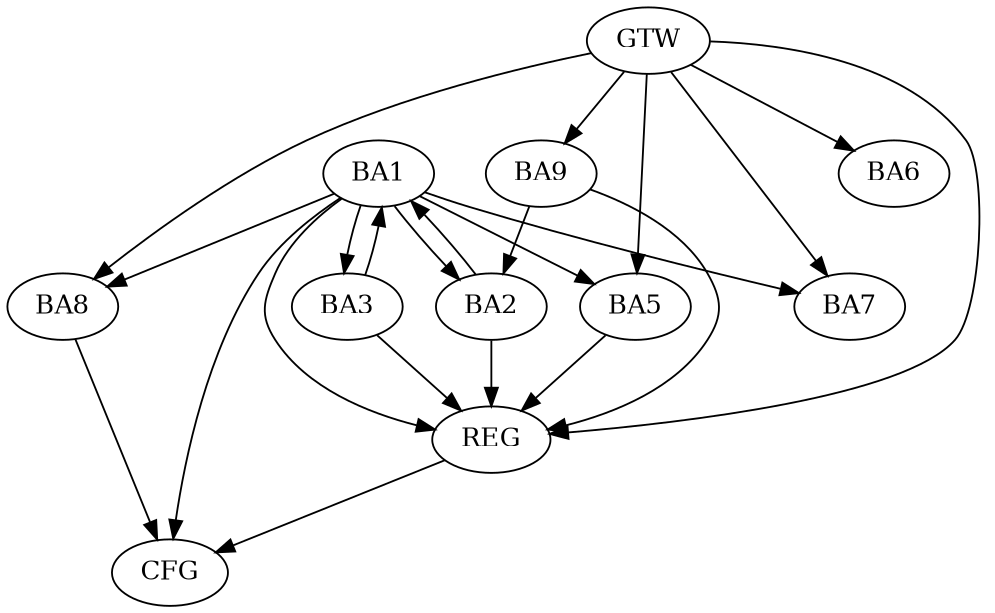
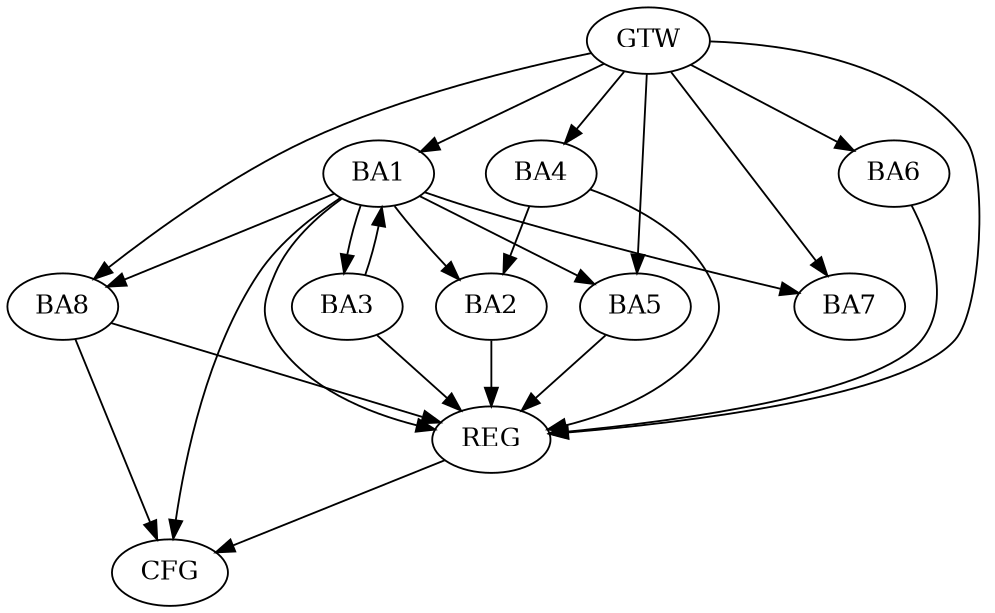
node "BA9": label "BA9" -> "BA4"
edge "BA2" -> "BA1": now "GTW" -> "BA1"
edge "BA6" -> "REG": added
edge "BA8" -> "REG": added
